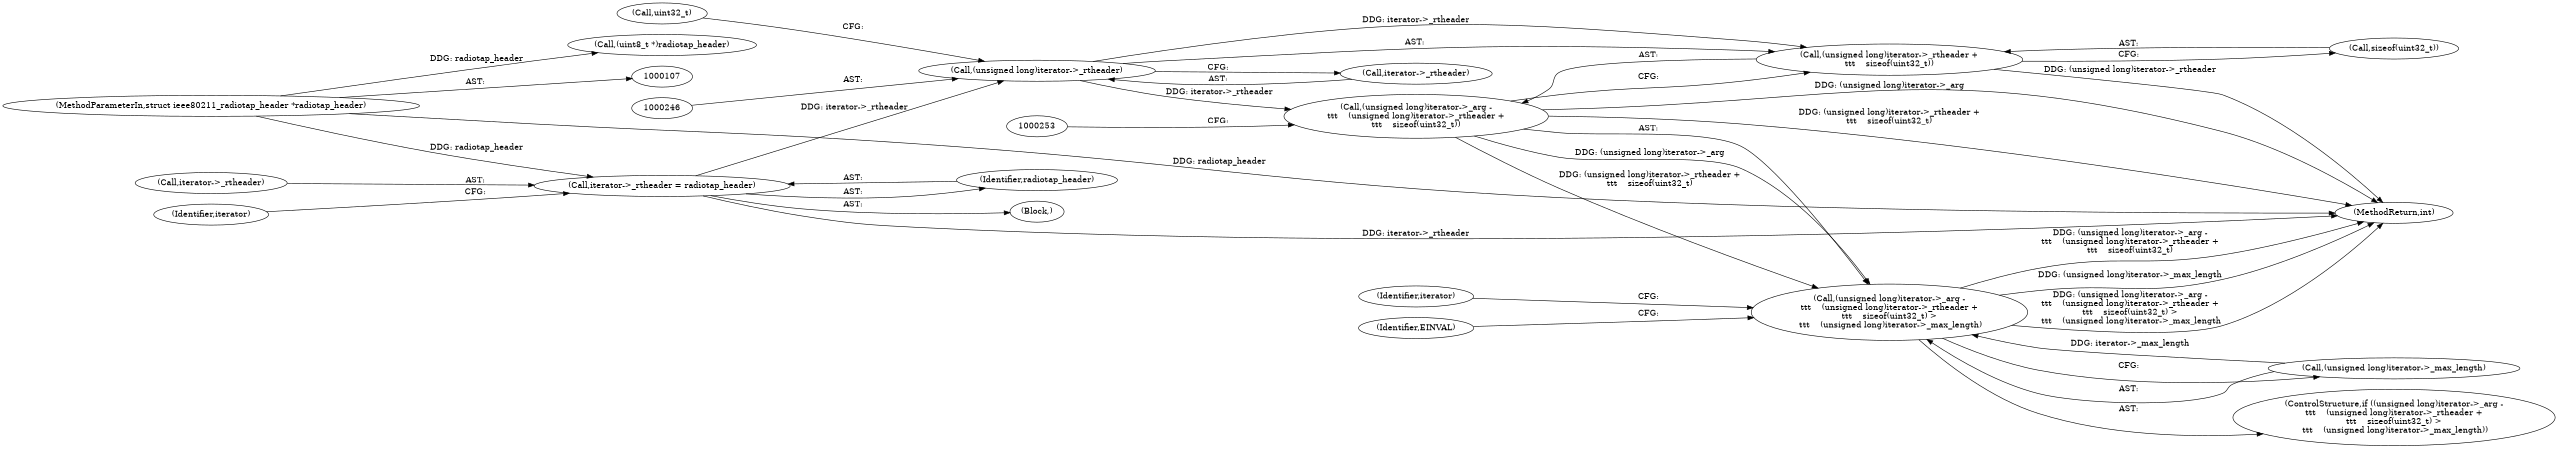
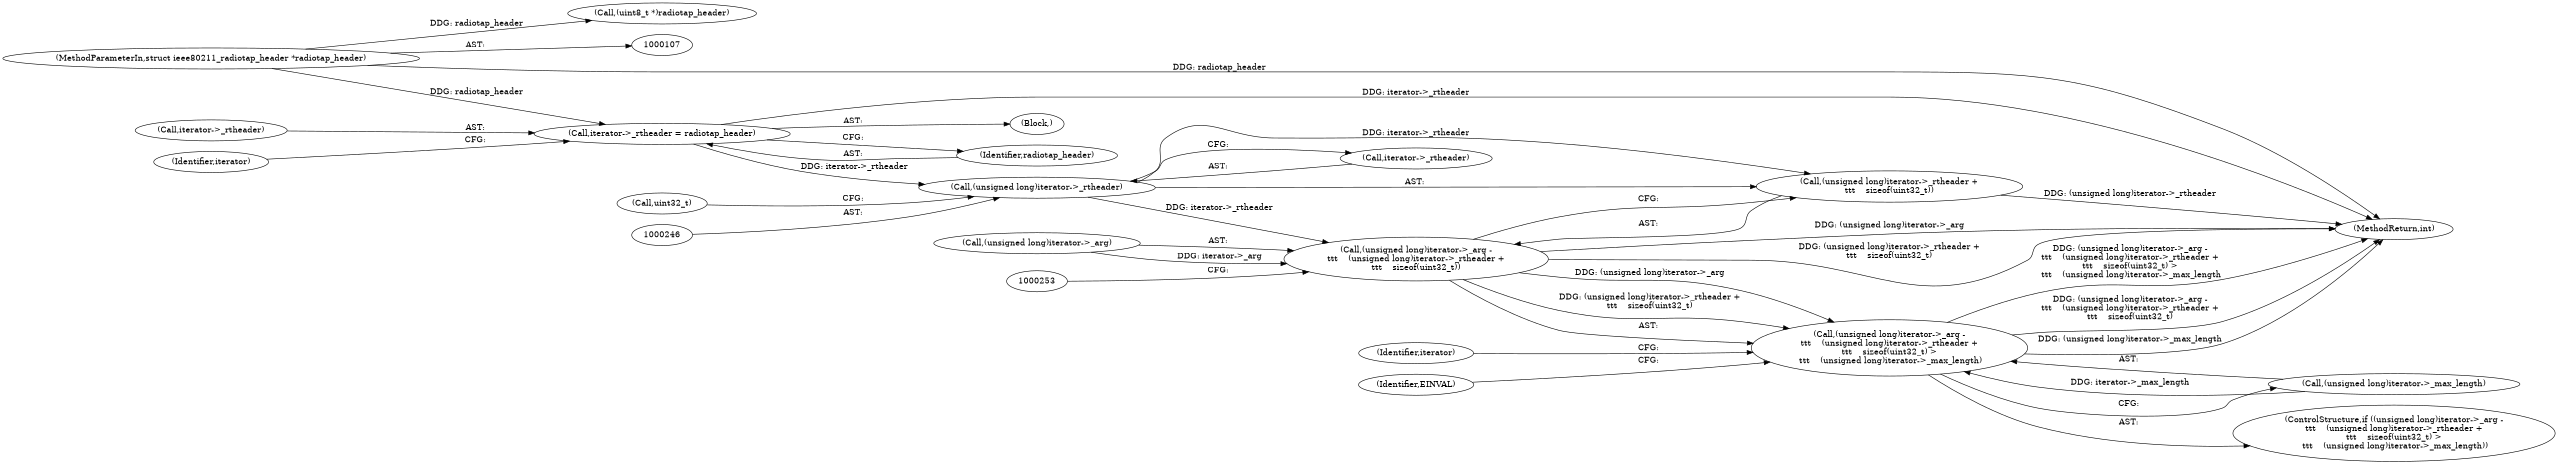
node "(Call,sizeof(uint32_t))": removed
edge "(Call,iterator->_rtheader = radiotap_header)" -> "(Identifier,radiotap_header)": label "AST: " -> "CFG: "
node "(Call,(unsigned long)iterator->_arg)": added
